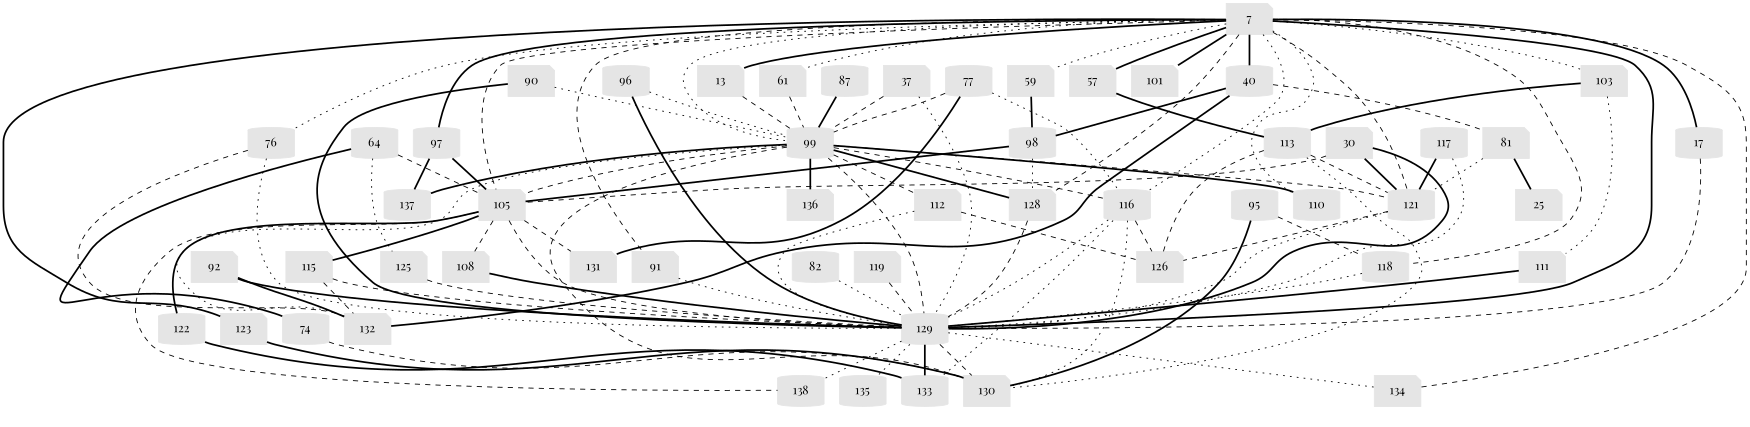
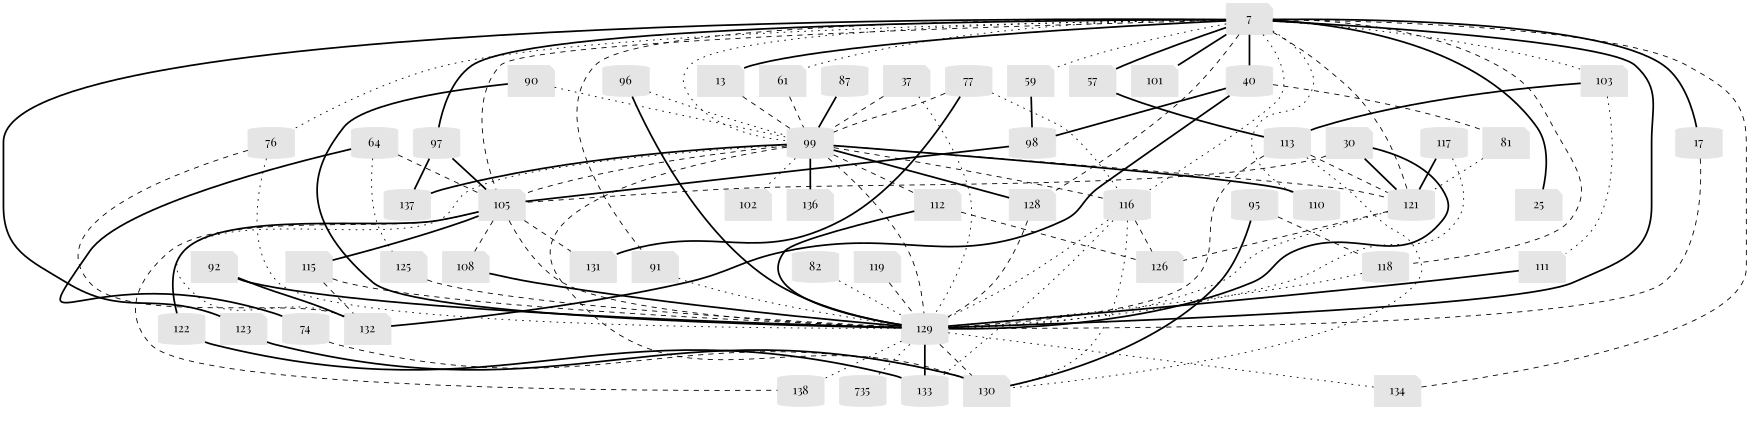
edge "98" -- "128": removed
edge "81" -- "25": now "7" -- "25"
edge "113" -- "126": now "113" -- "129"
node "102": added
edge "112" -- "129": style dotted -> bold
node "135": label "135" -> "735"
